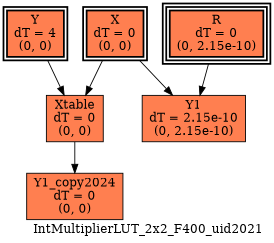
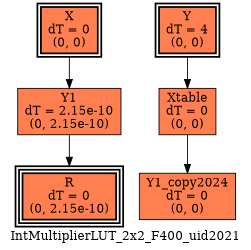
edge "X dT = 0 (0, 0)" -> "Xtable dT = 0 (0, 0)": removed
edge "R dT = 0 (0, 2.15e-10)" -> "Y1 dT = 2.15e-10 (0, 2.15e-10)": reversed
